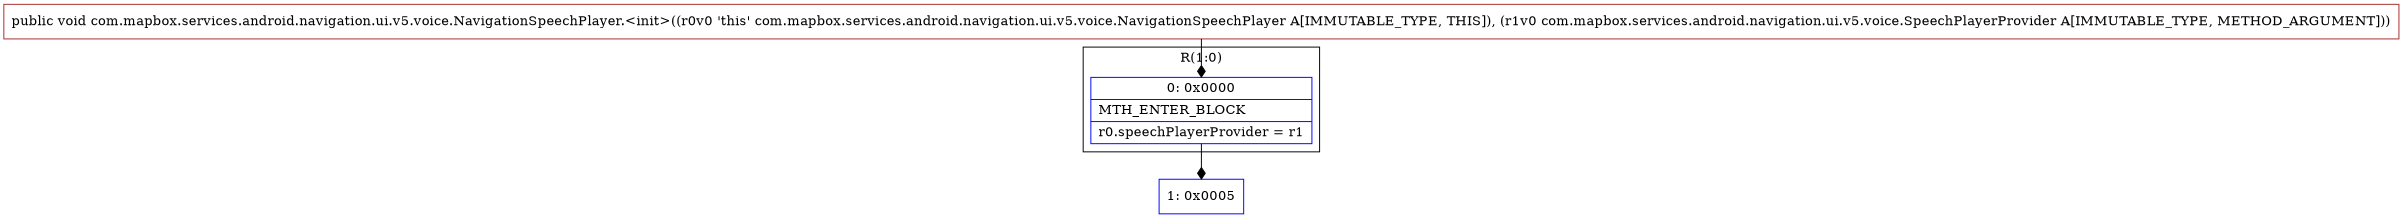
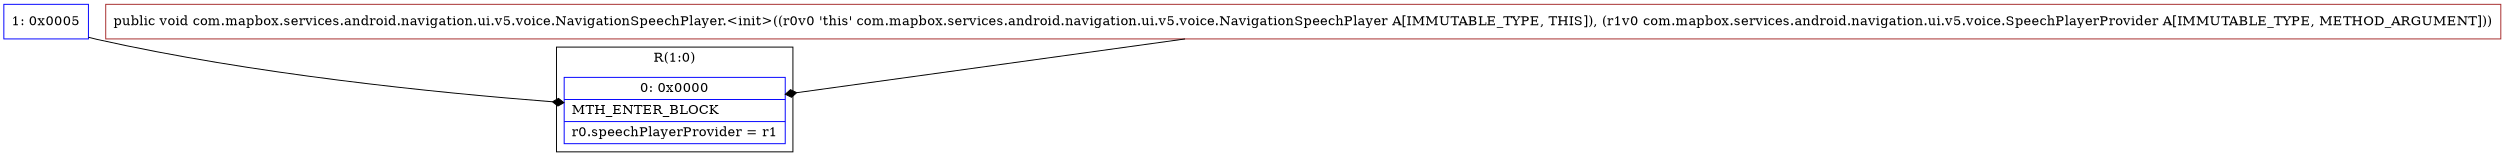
edge "0: 0x0000" -> "1: 0x0005": reversed
